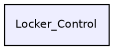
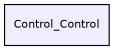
node "Locker_Control": label "Locker_Control" -> "Control_Control"
